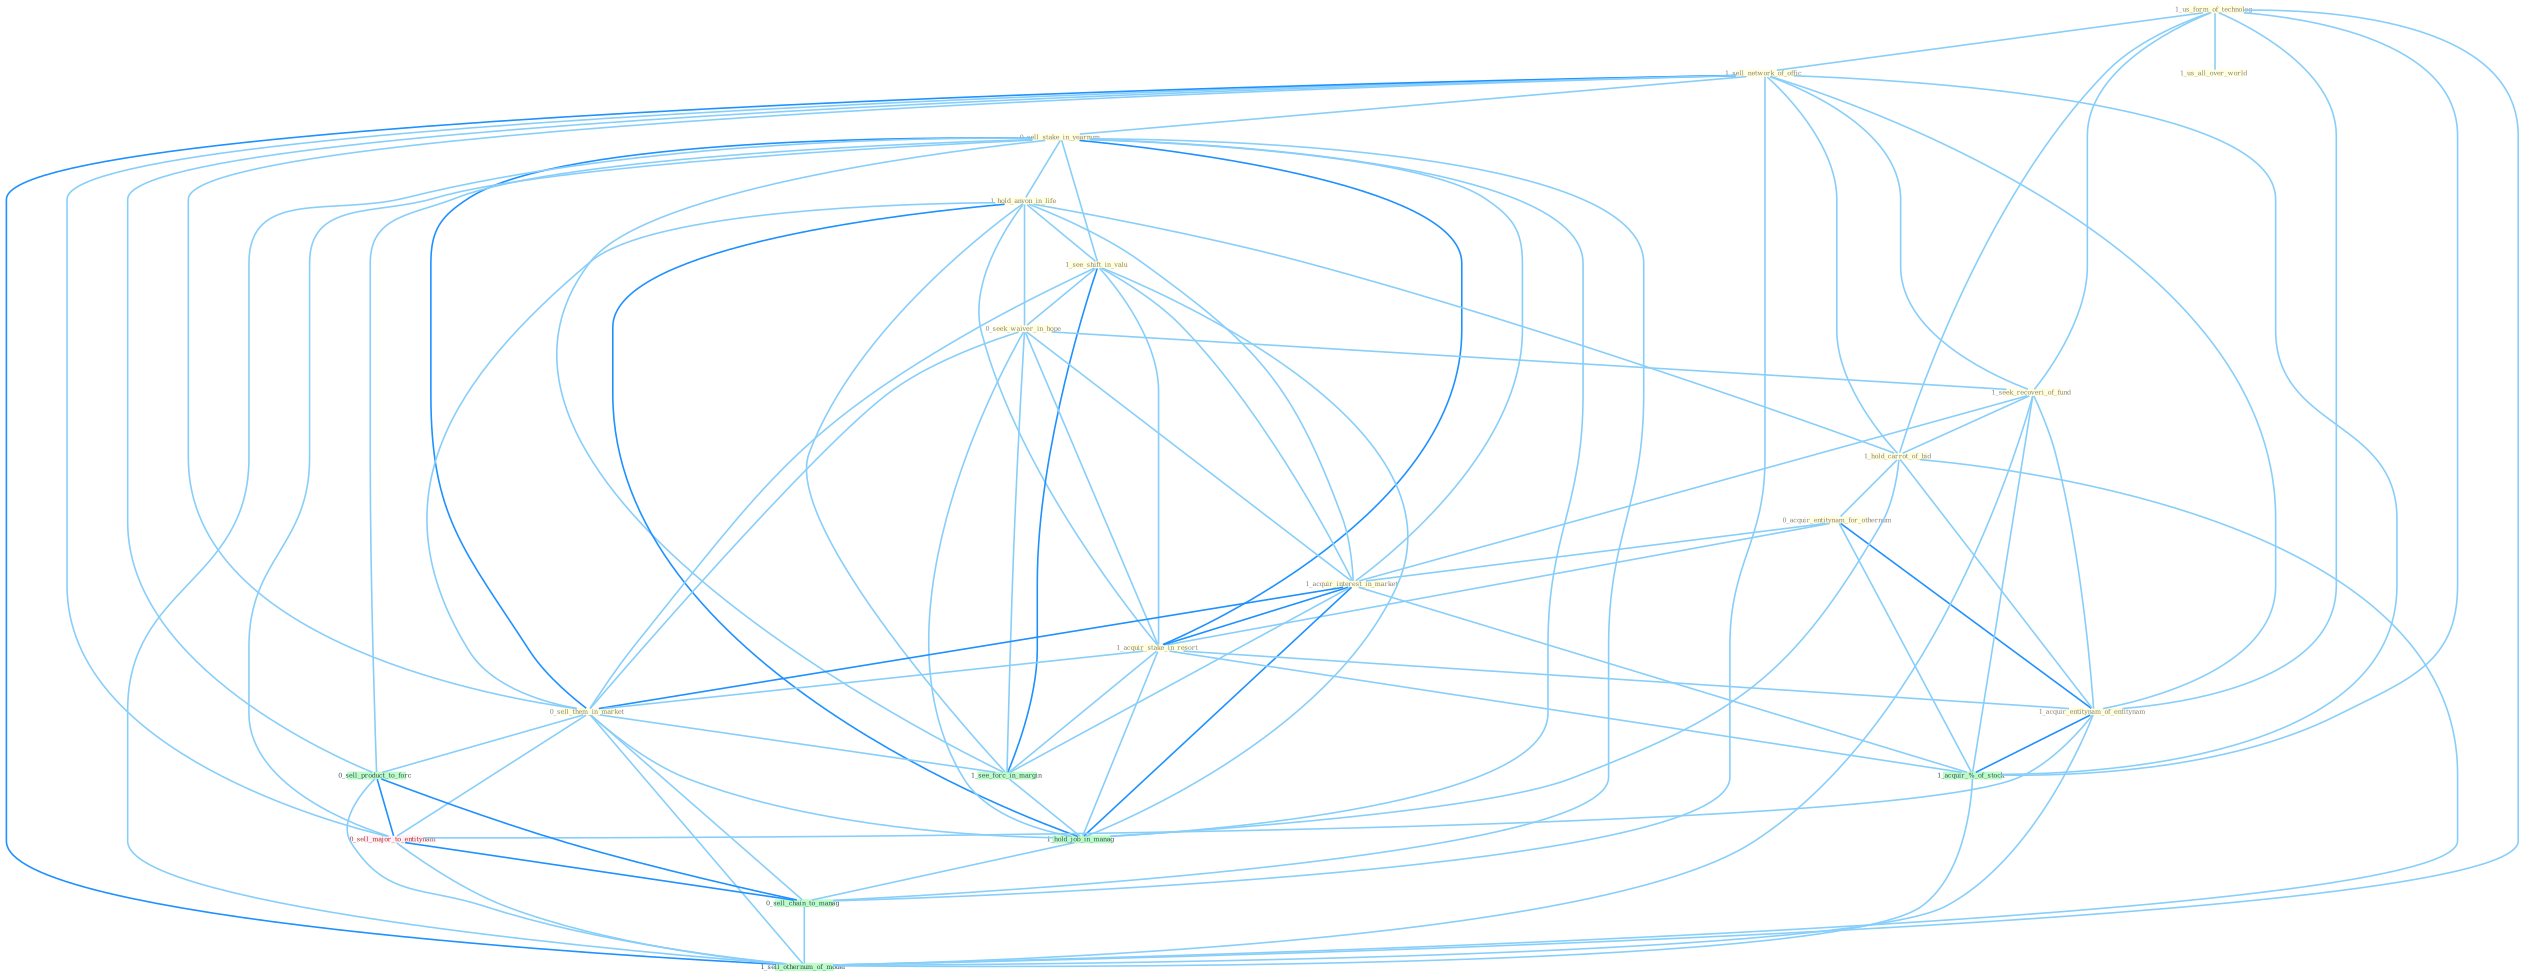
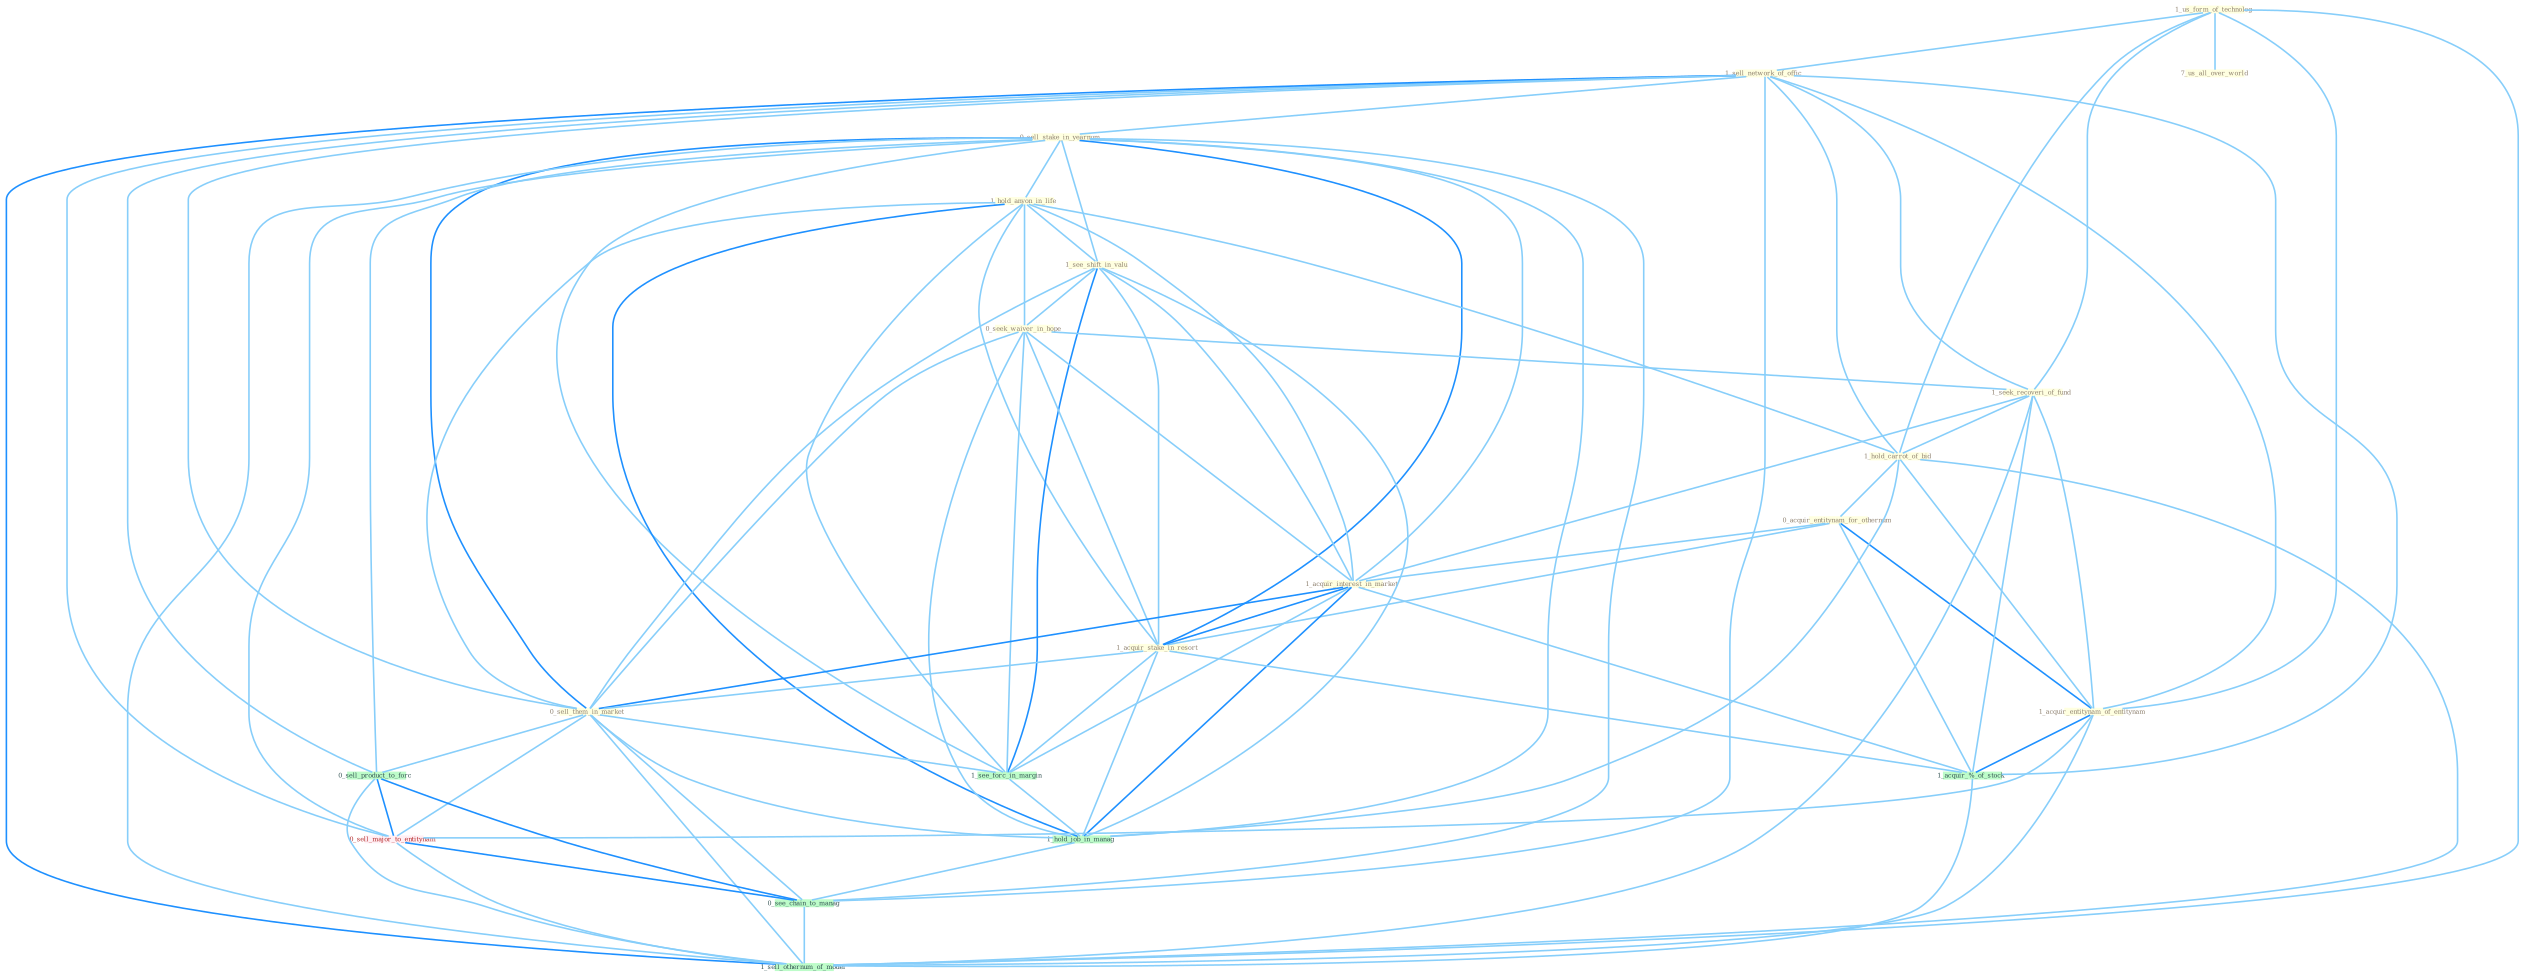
node "1_us_all_over_world": label "1_us_all_over_world" -> "7_us_all_over_world"
edge "1_us_form_of_technolog" -- "1_acquir_%_of_stock": removed
edge "1_acquir_stake_in_resort" -- "1_acquir_entitynam_of_entitynam": removed
node "0_sell_chain_to_manag": label "0_sell_chain_to_manag" -> "0_see_chain_to_manag"
